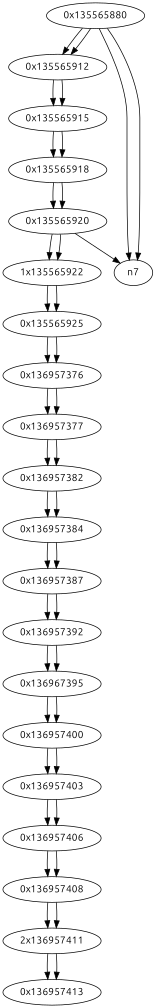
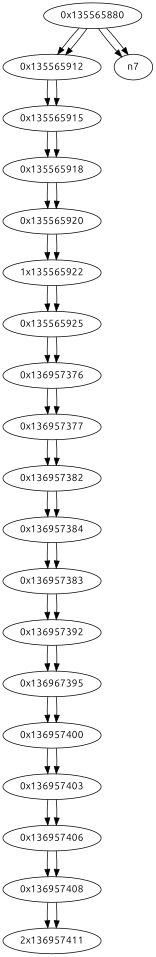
edge "0x135565920" -> "n7": removed
node "0x136957387": label "0x136957387" -> "0x136957383"
node "0x136957413": removed
